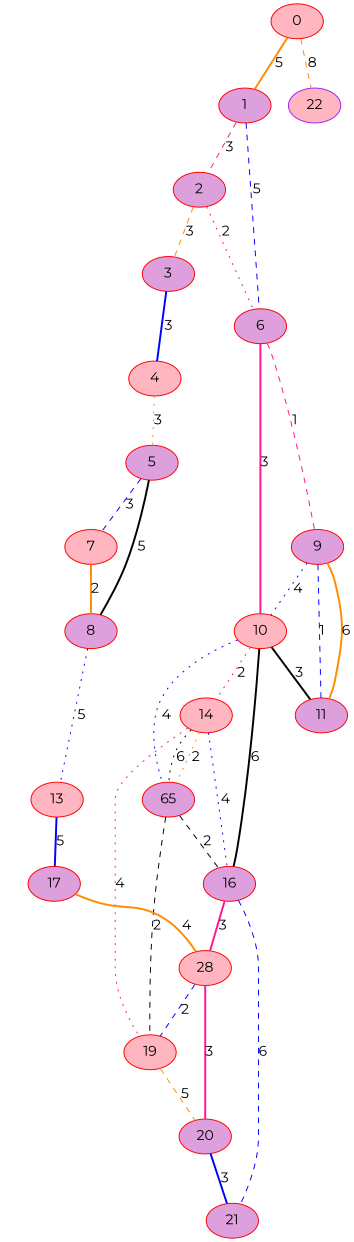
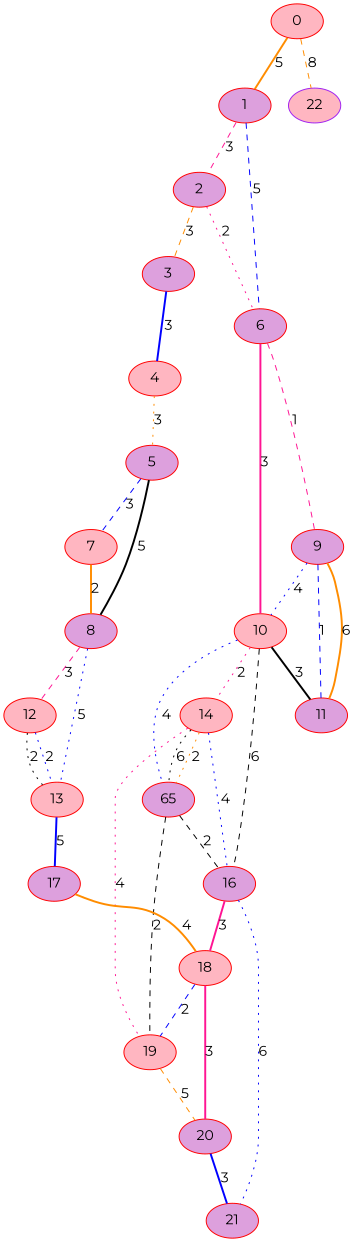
node "12": added
edge "10" -- "16": style bold -> dashed
node "28": label "28" -> "18"
edge "16" -- "21": style dashed -> dotted
